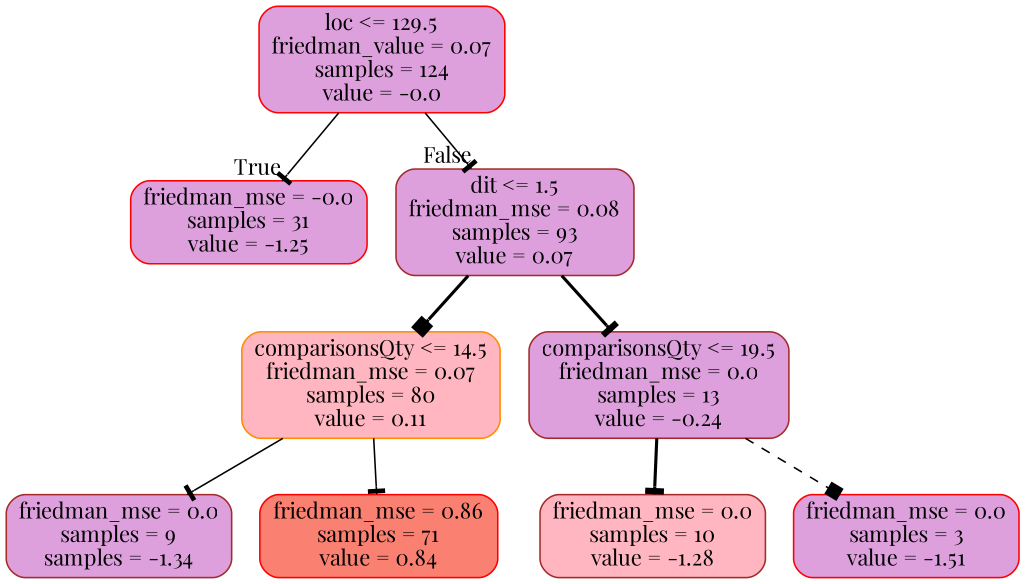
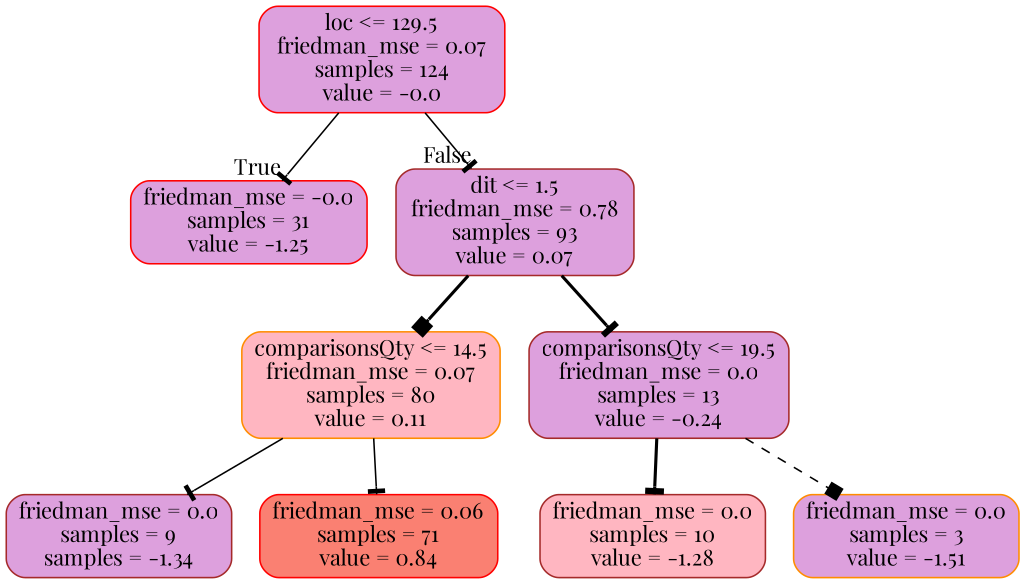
node "loc <= 129.5 friedman_value = 0.07 samples = 124 value = -0.0": label "loc <= 129.5 friedman_value = 0.07 samples = 124 value = -0.0" -> "loc <= 129.5 friedman_mse = 0.07 samples = 124 value = -0.0"
node "dit <= 1.5 friedman_mse = 0.08 samples = 93 value = 0.07": label "dit <= 1.5 friedman_mse = 0.08 samples = 93 value = 0.07" -> "dit <= 1.5 friedman_mse = 0.78 samples = 93 value = 0.07"
node "friedman_mse = 0.86 samples = 71 value = 0.84": label "friedman_mse = 0.86 samples = 71 value = 0.84" -> "friedman_mse = 0.06 samples = 71 value = 0.84"
node "friedman_mse = 0.0 samples = 3 value = -1.51": color red -> darkorange
